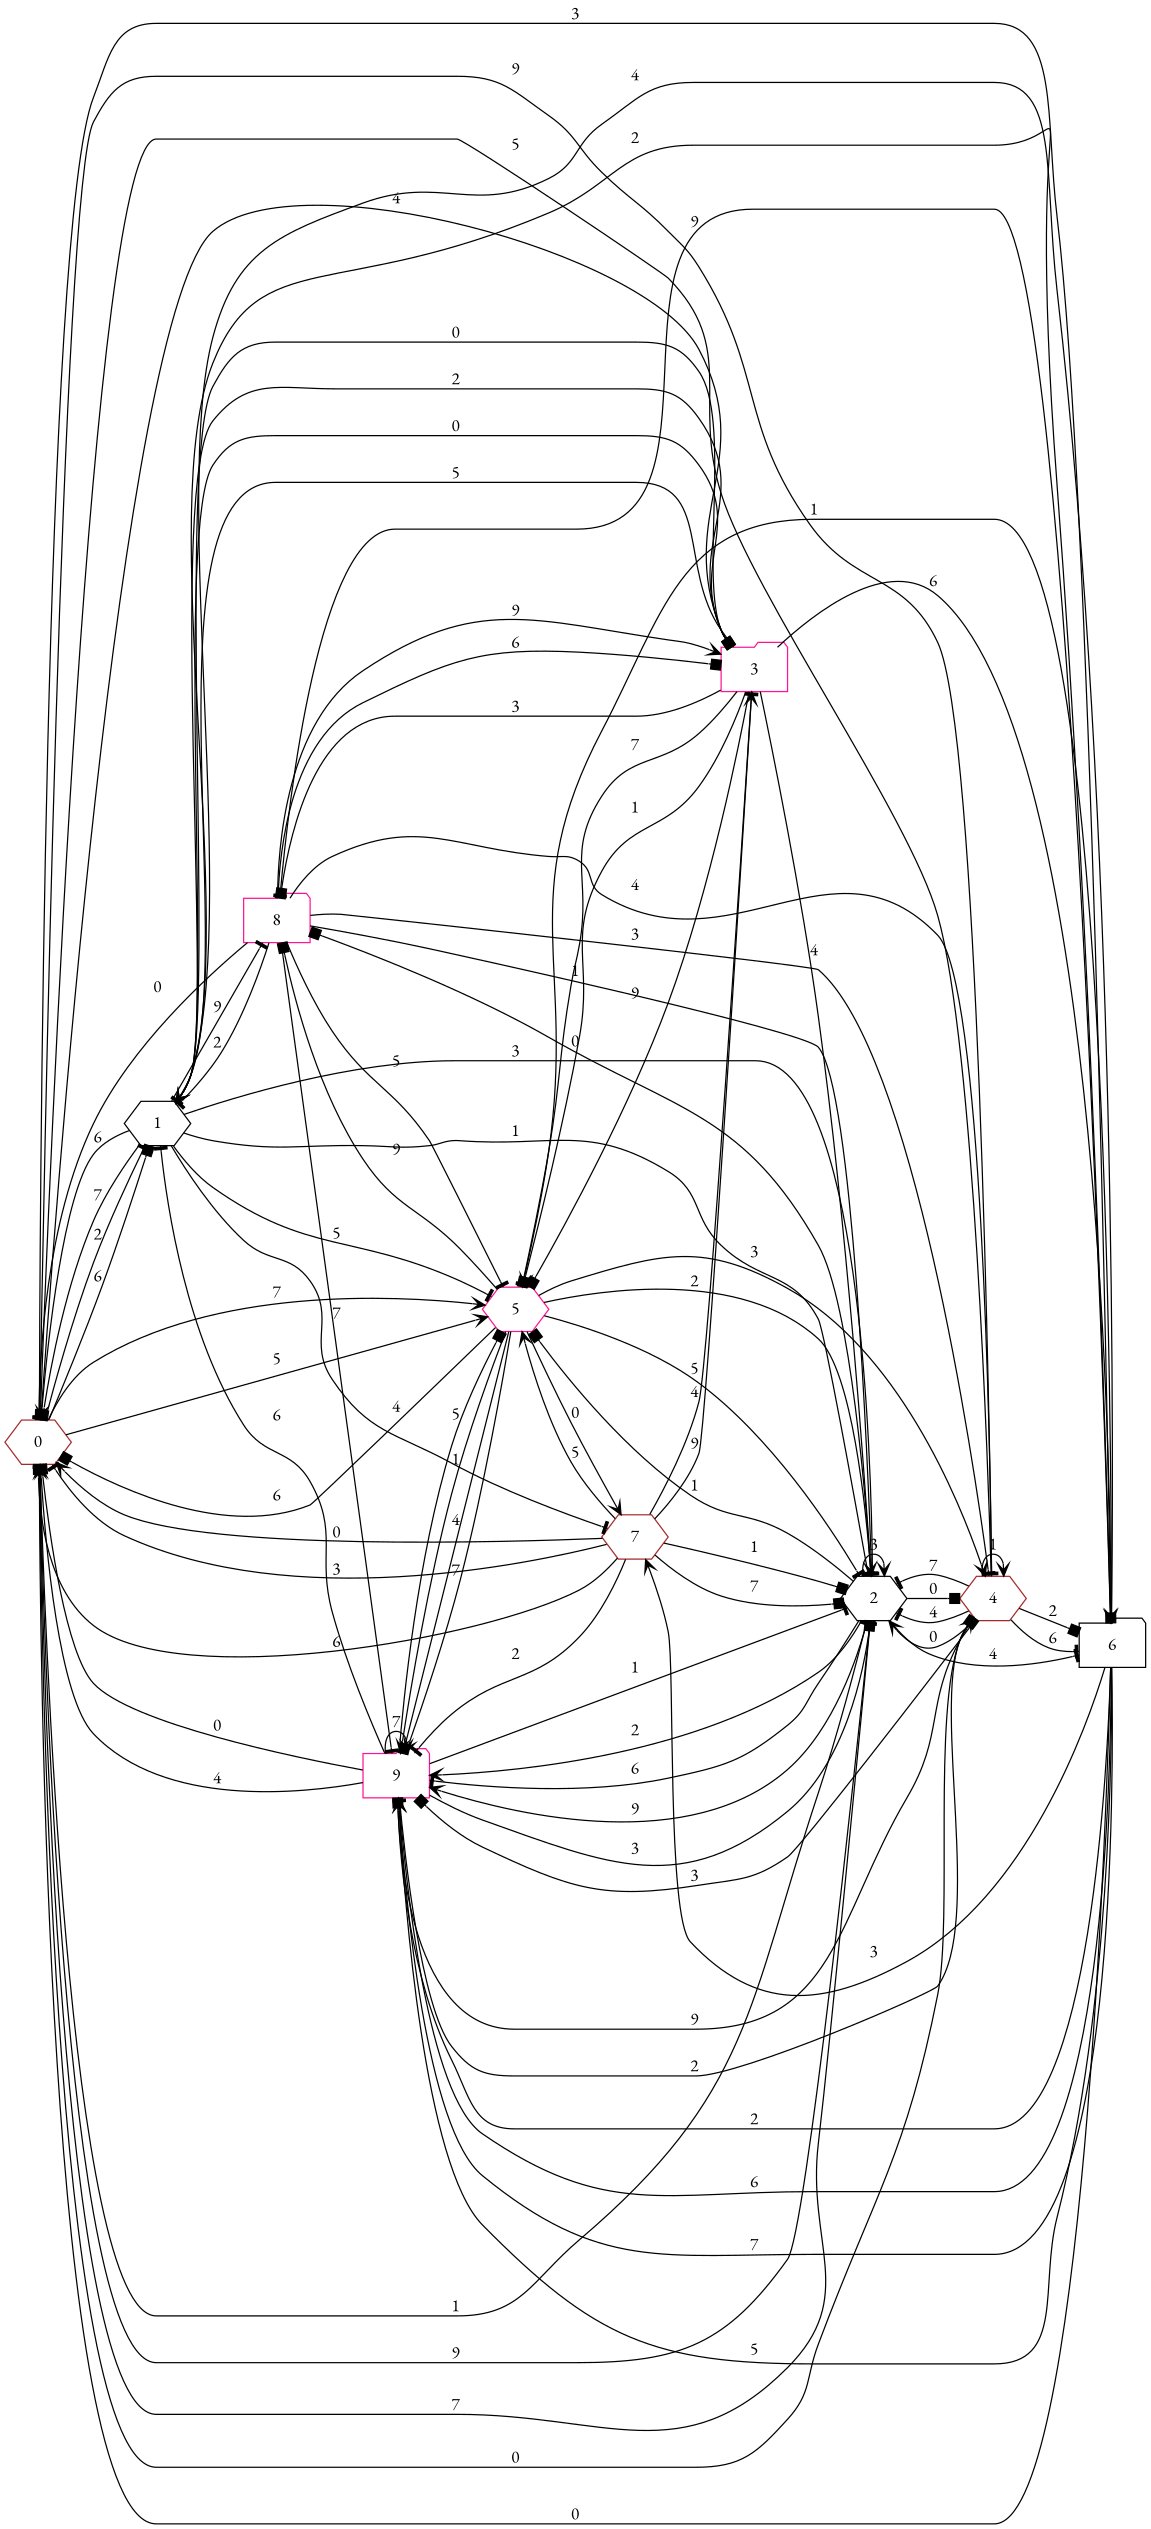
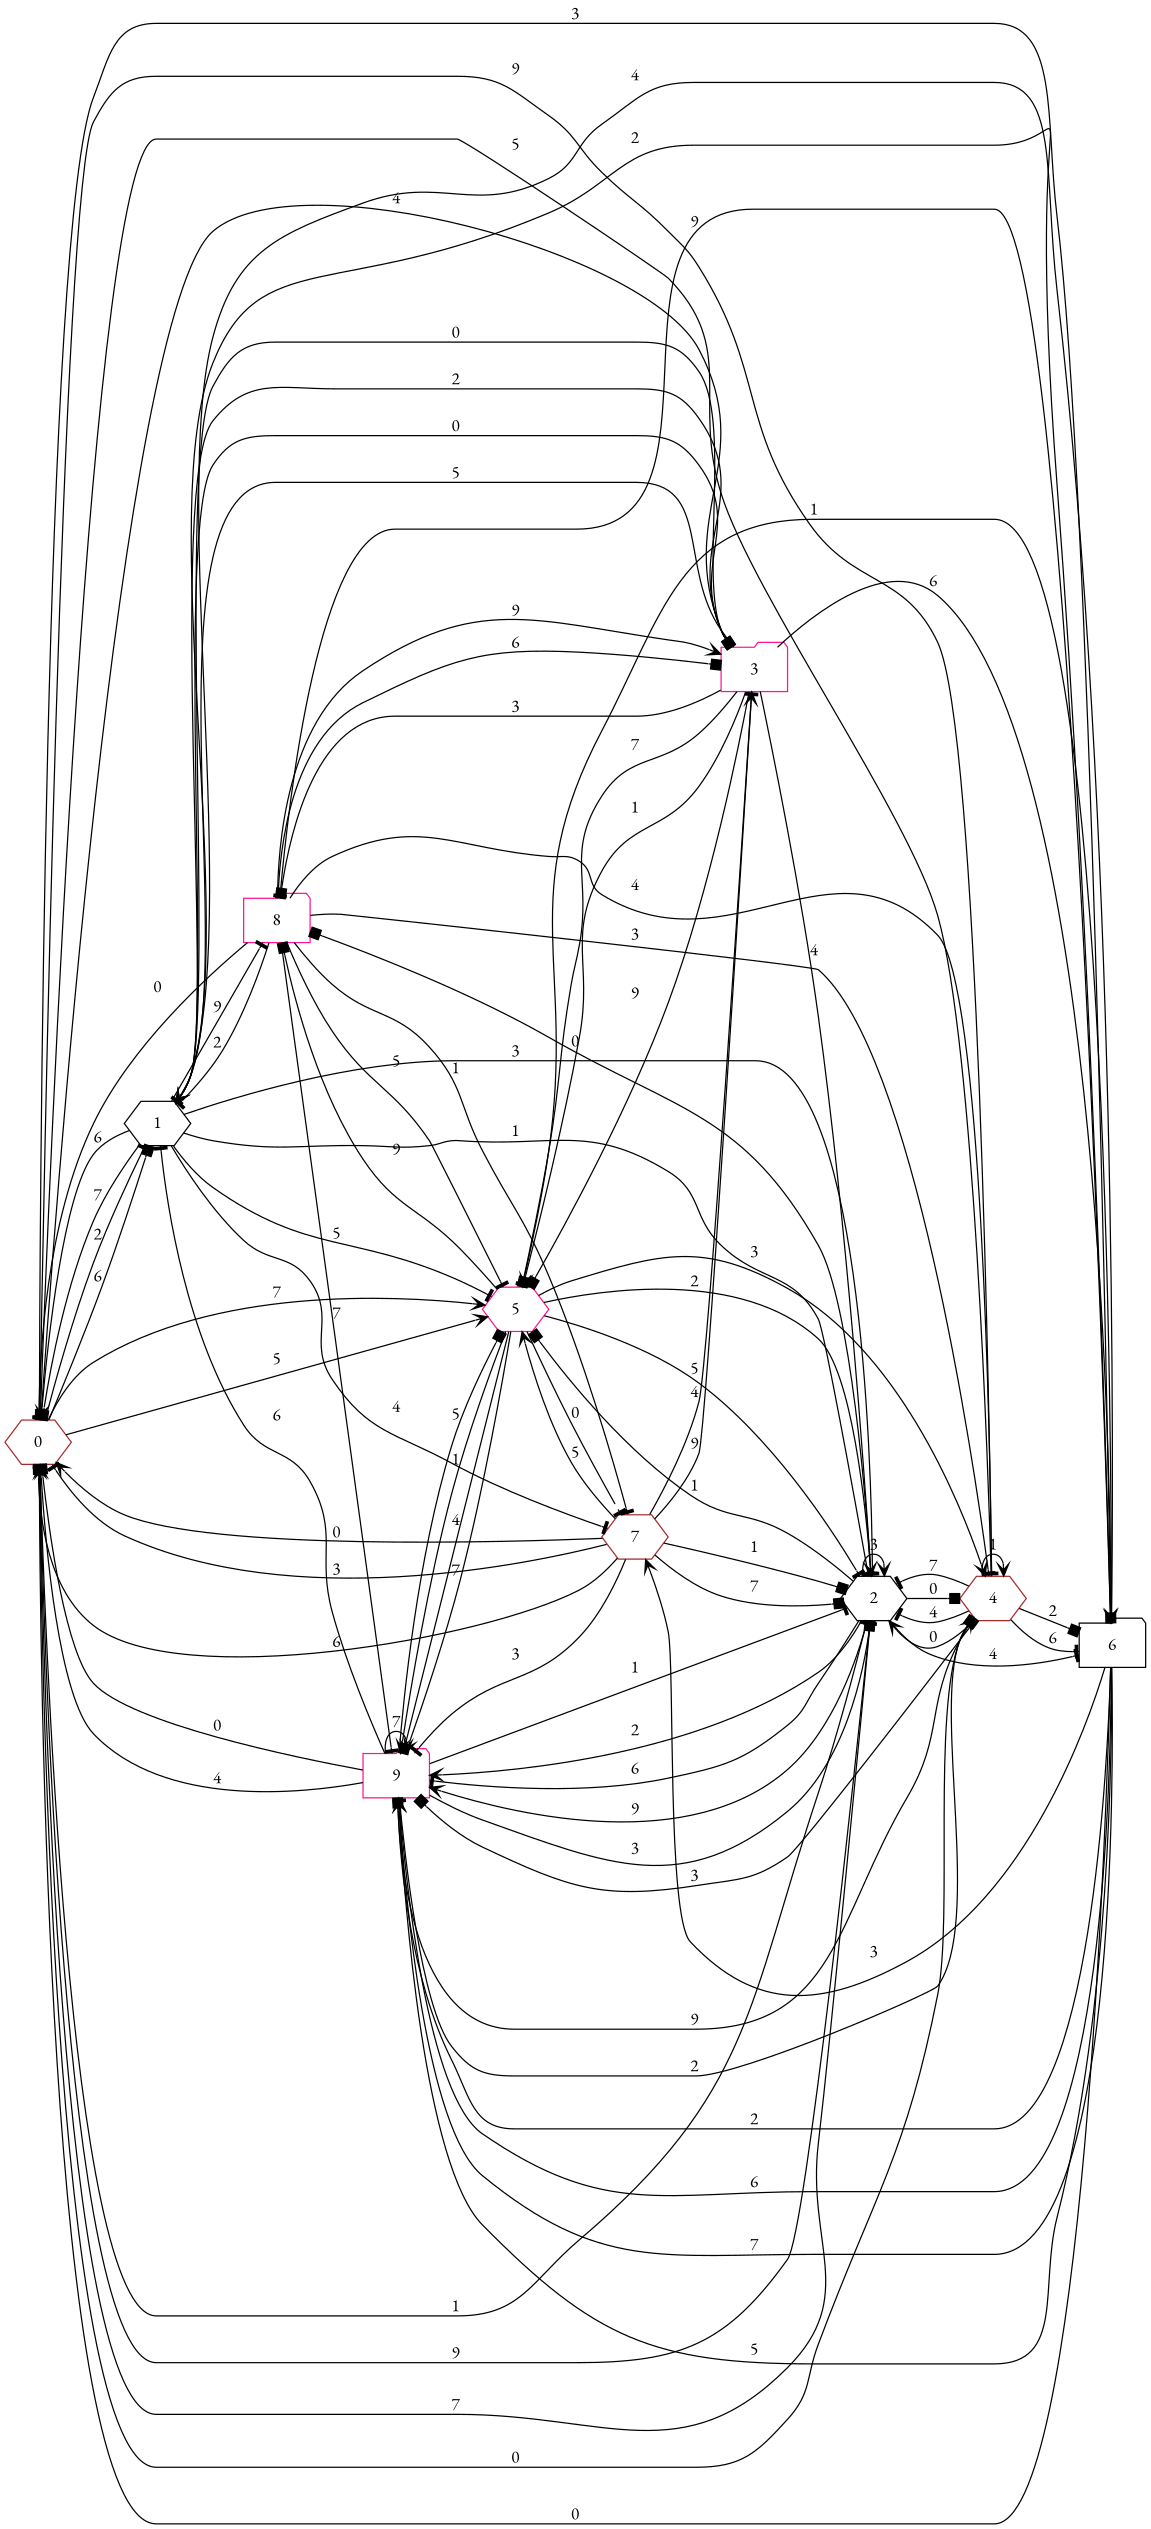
edge "8" -> "2": now "8" -> "7"
edge "5" -> "7": arrowhead vee -> tee
edge "5" -> "0": removed, label "6"
edge "7" -> "9": label "2" -> "3"
